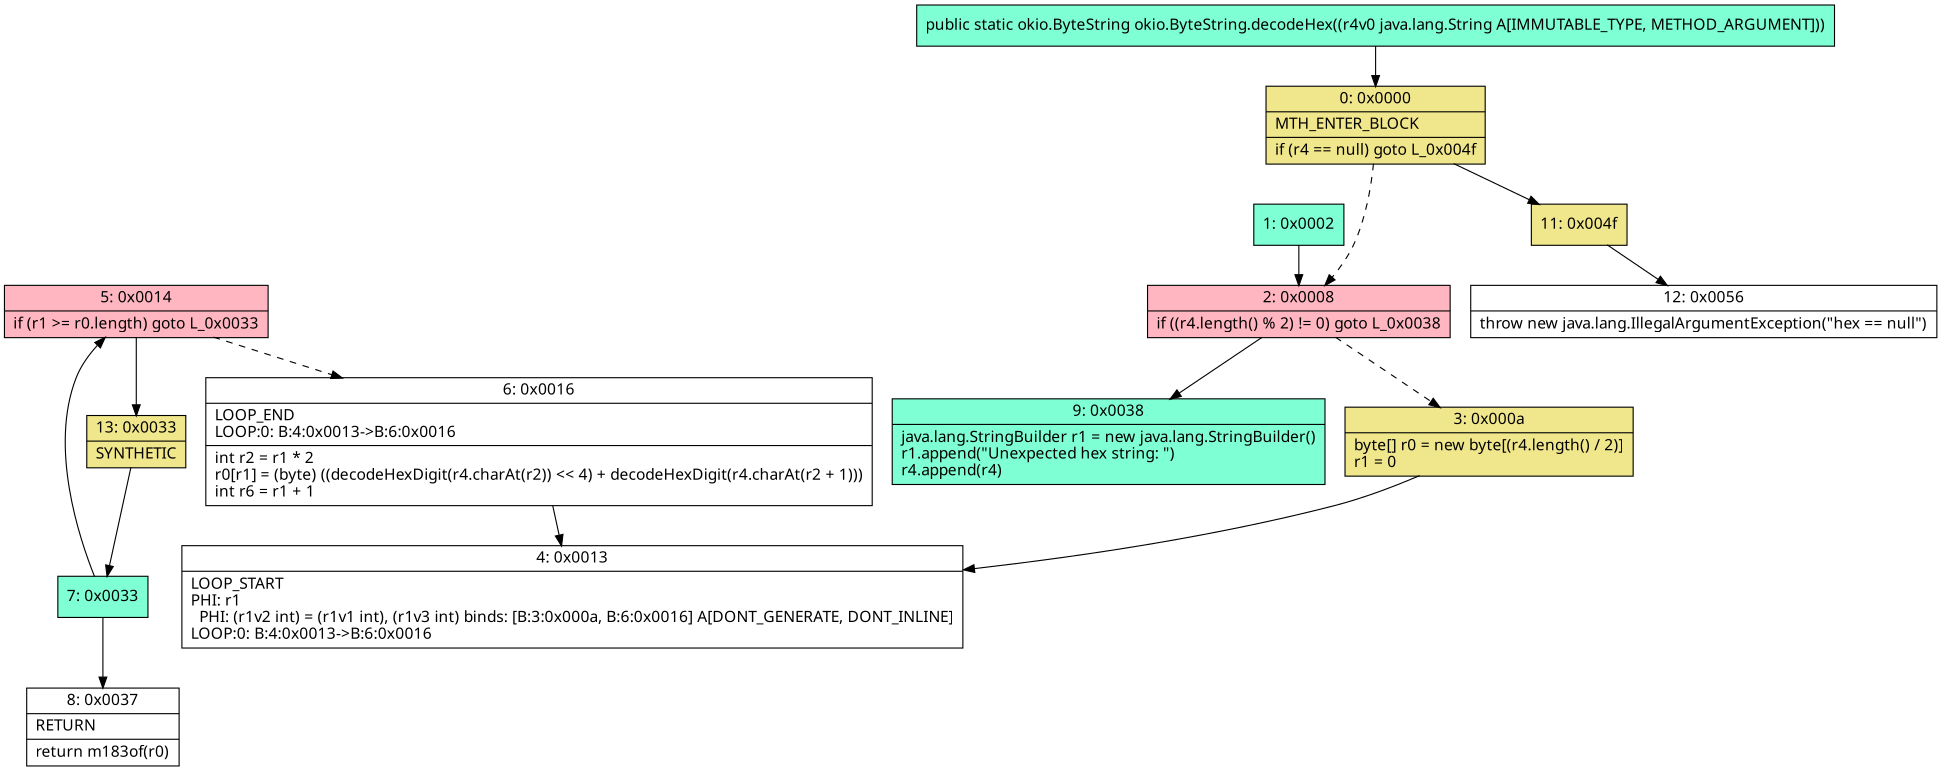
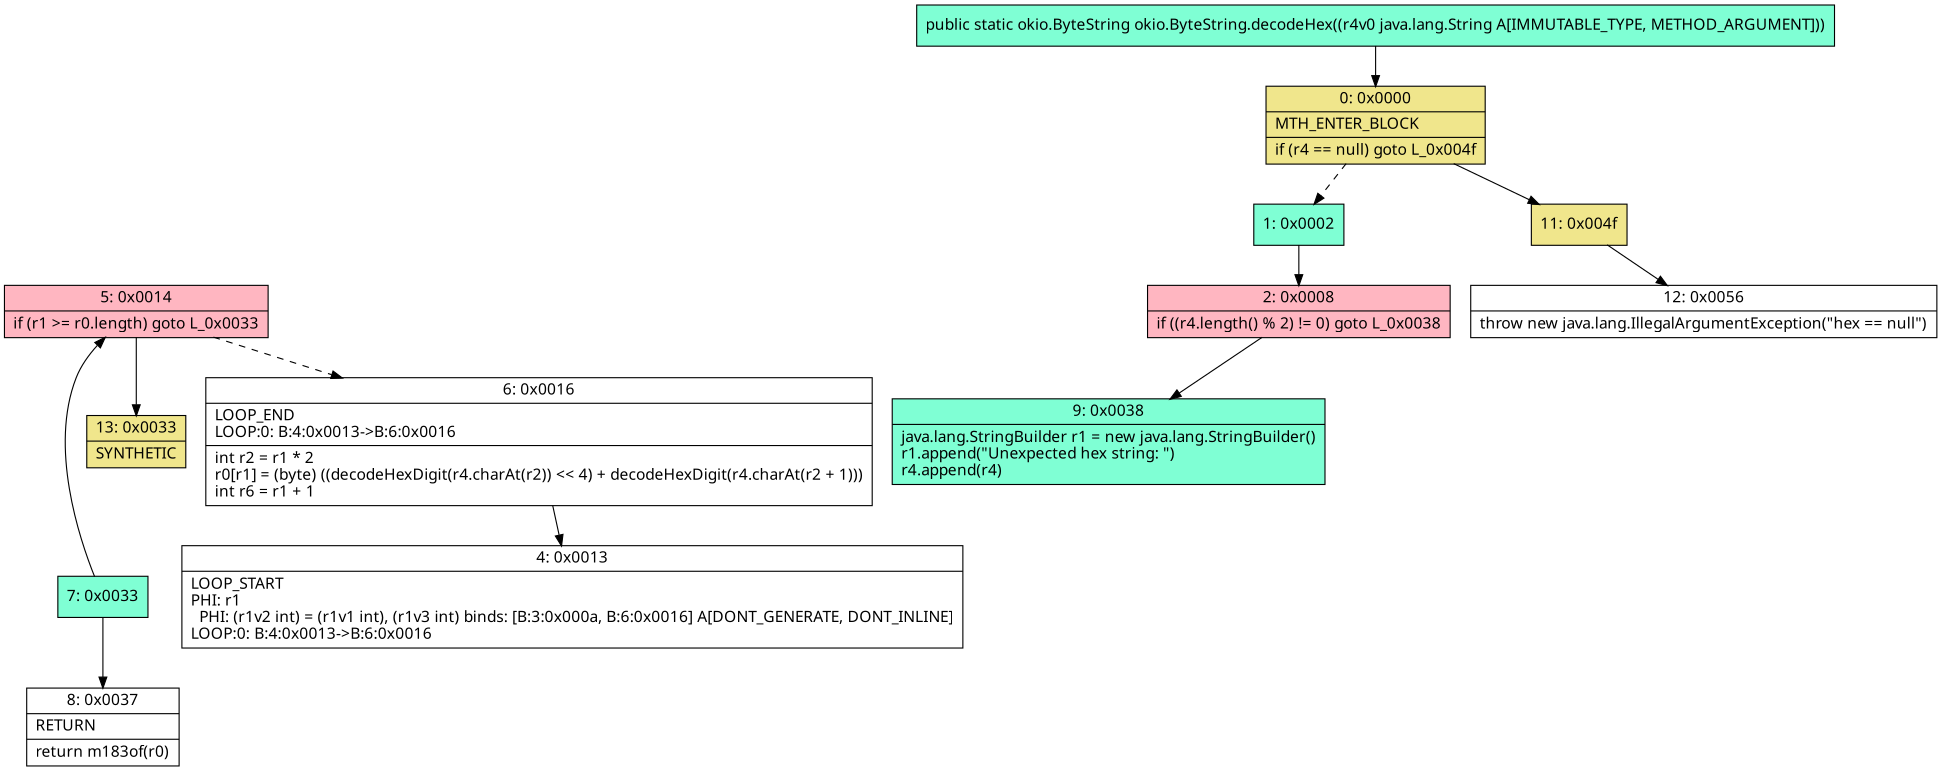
edge "0: 0x0000" -> "2: 0x0008": now "0: 0x0000" -> "1: 0x0002"
node "3: 0x000a": removed
edge "13: 0x0033" -> "7: 0x0033": removed
